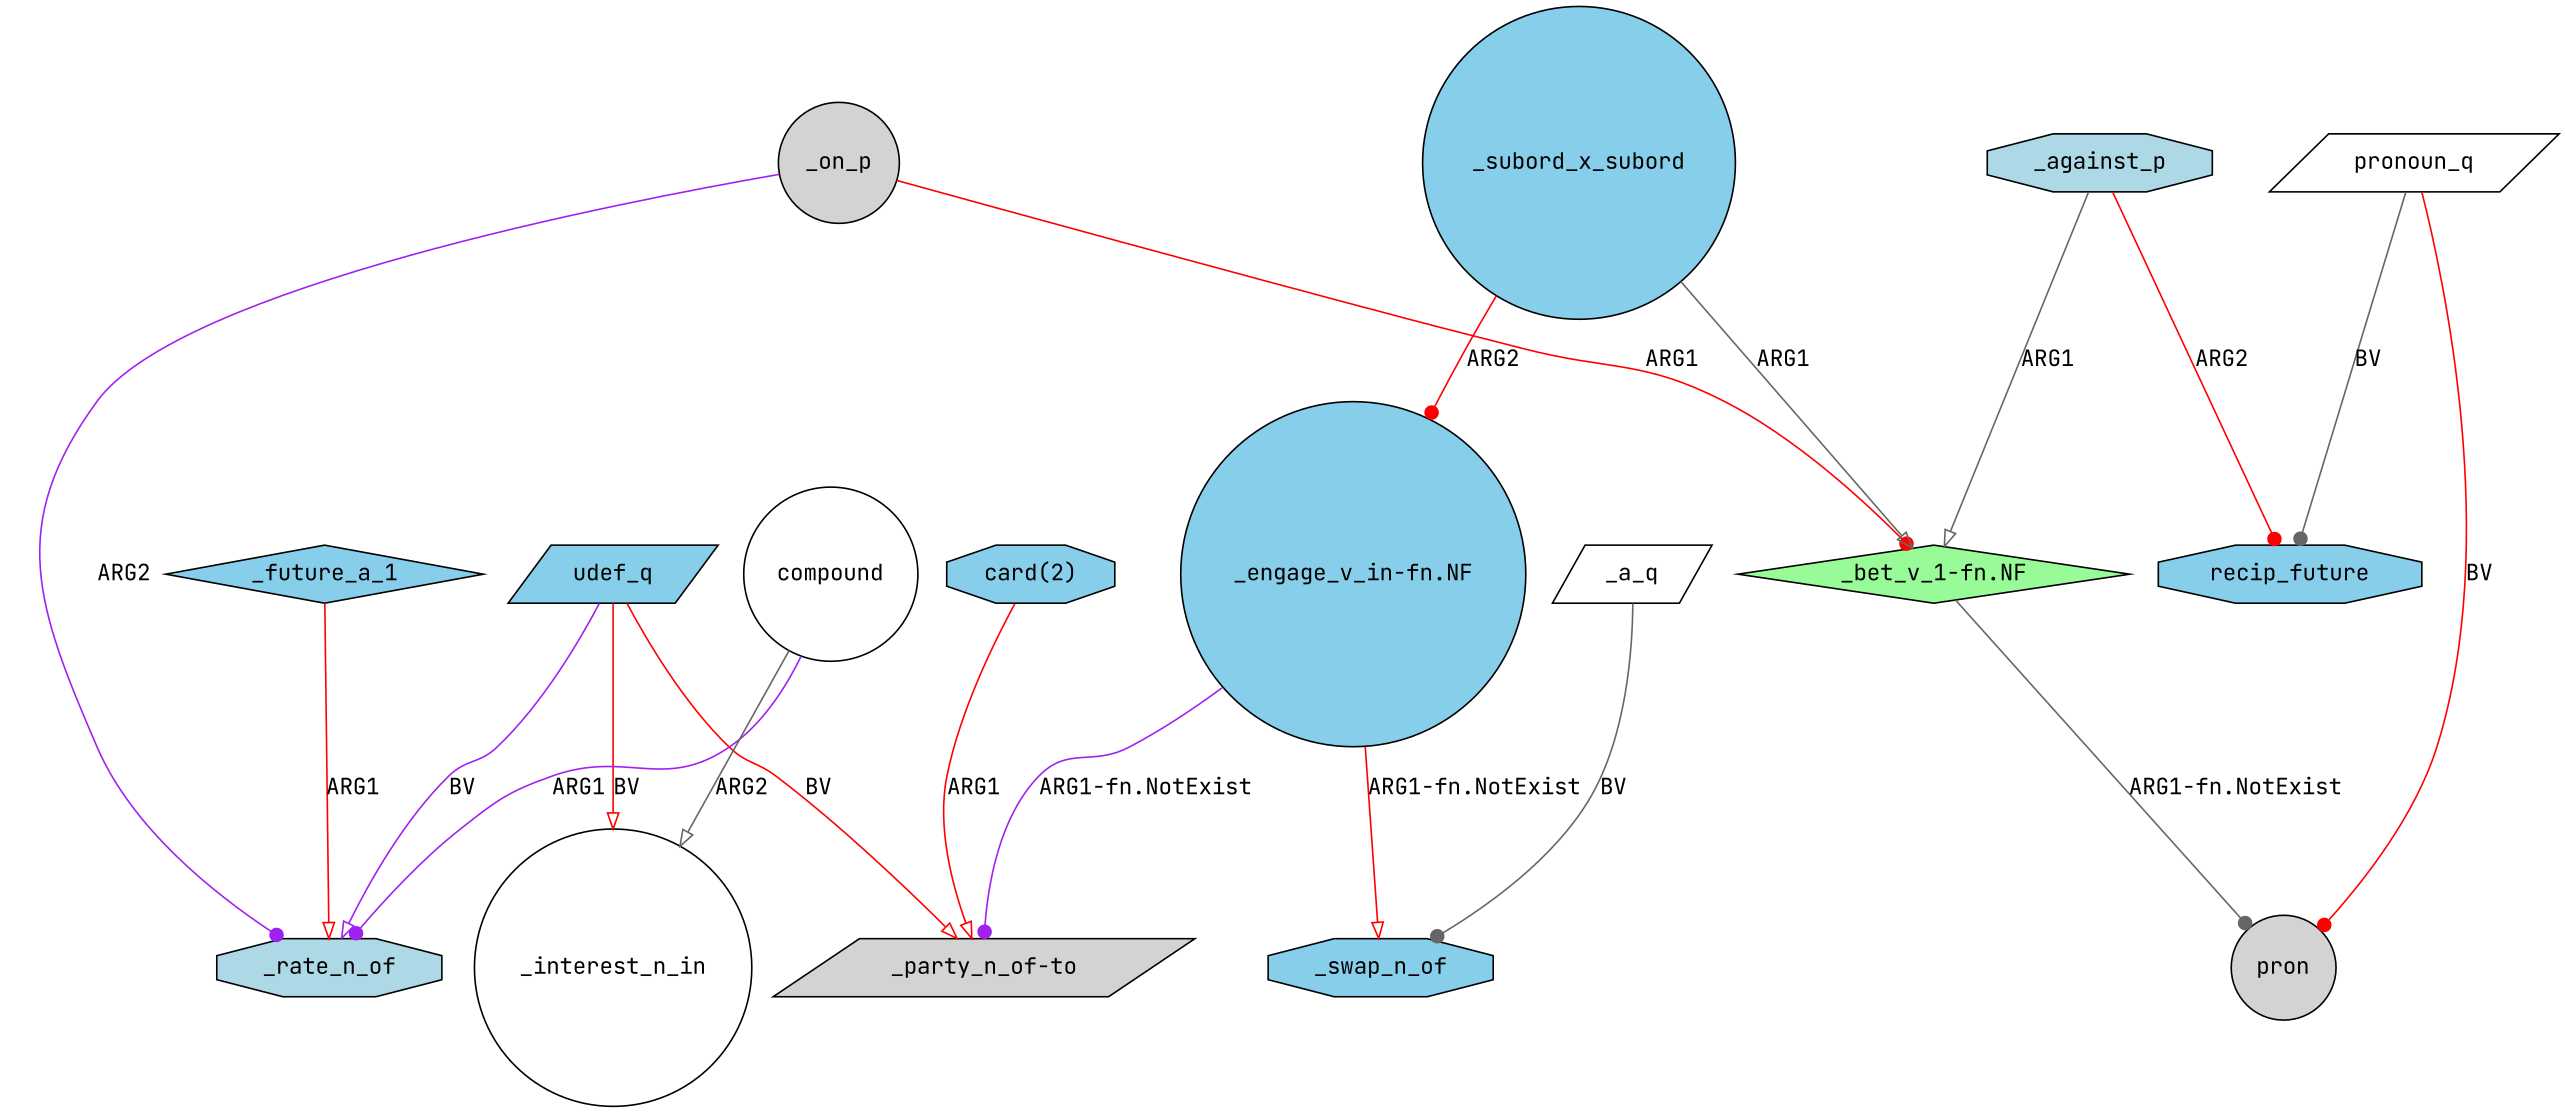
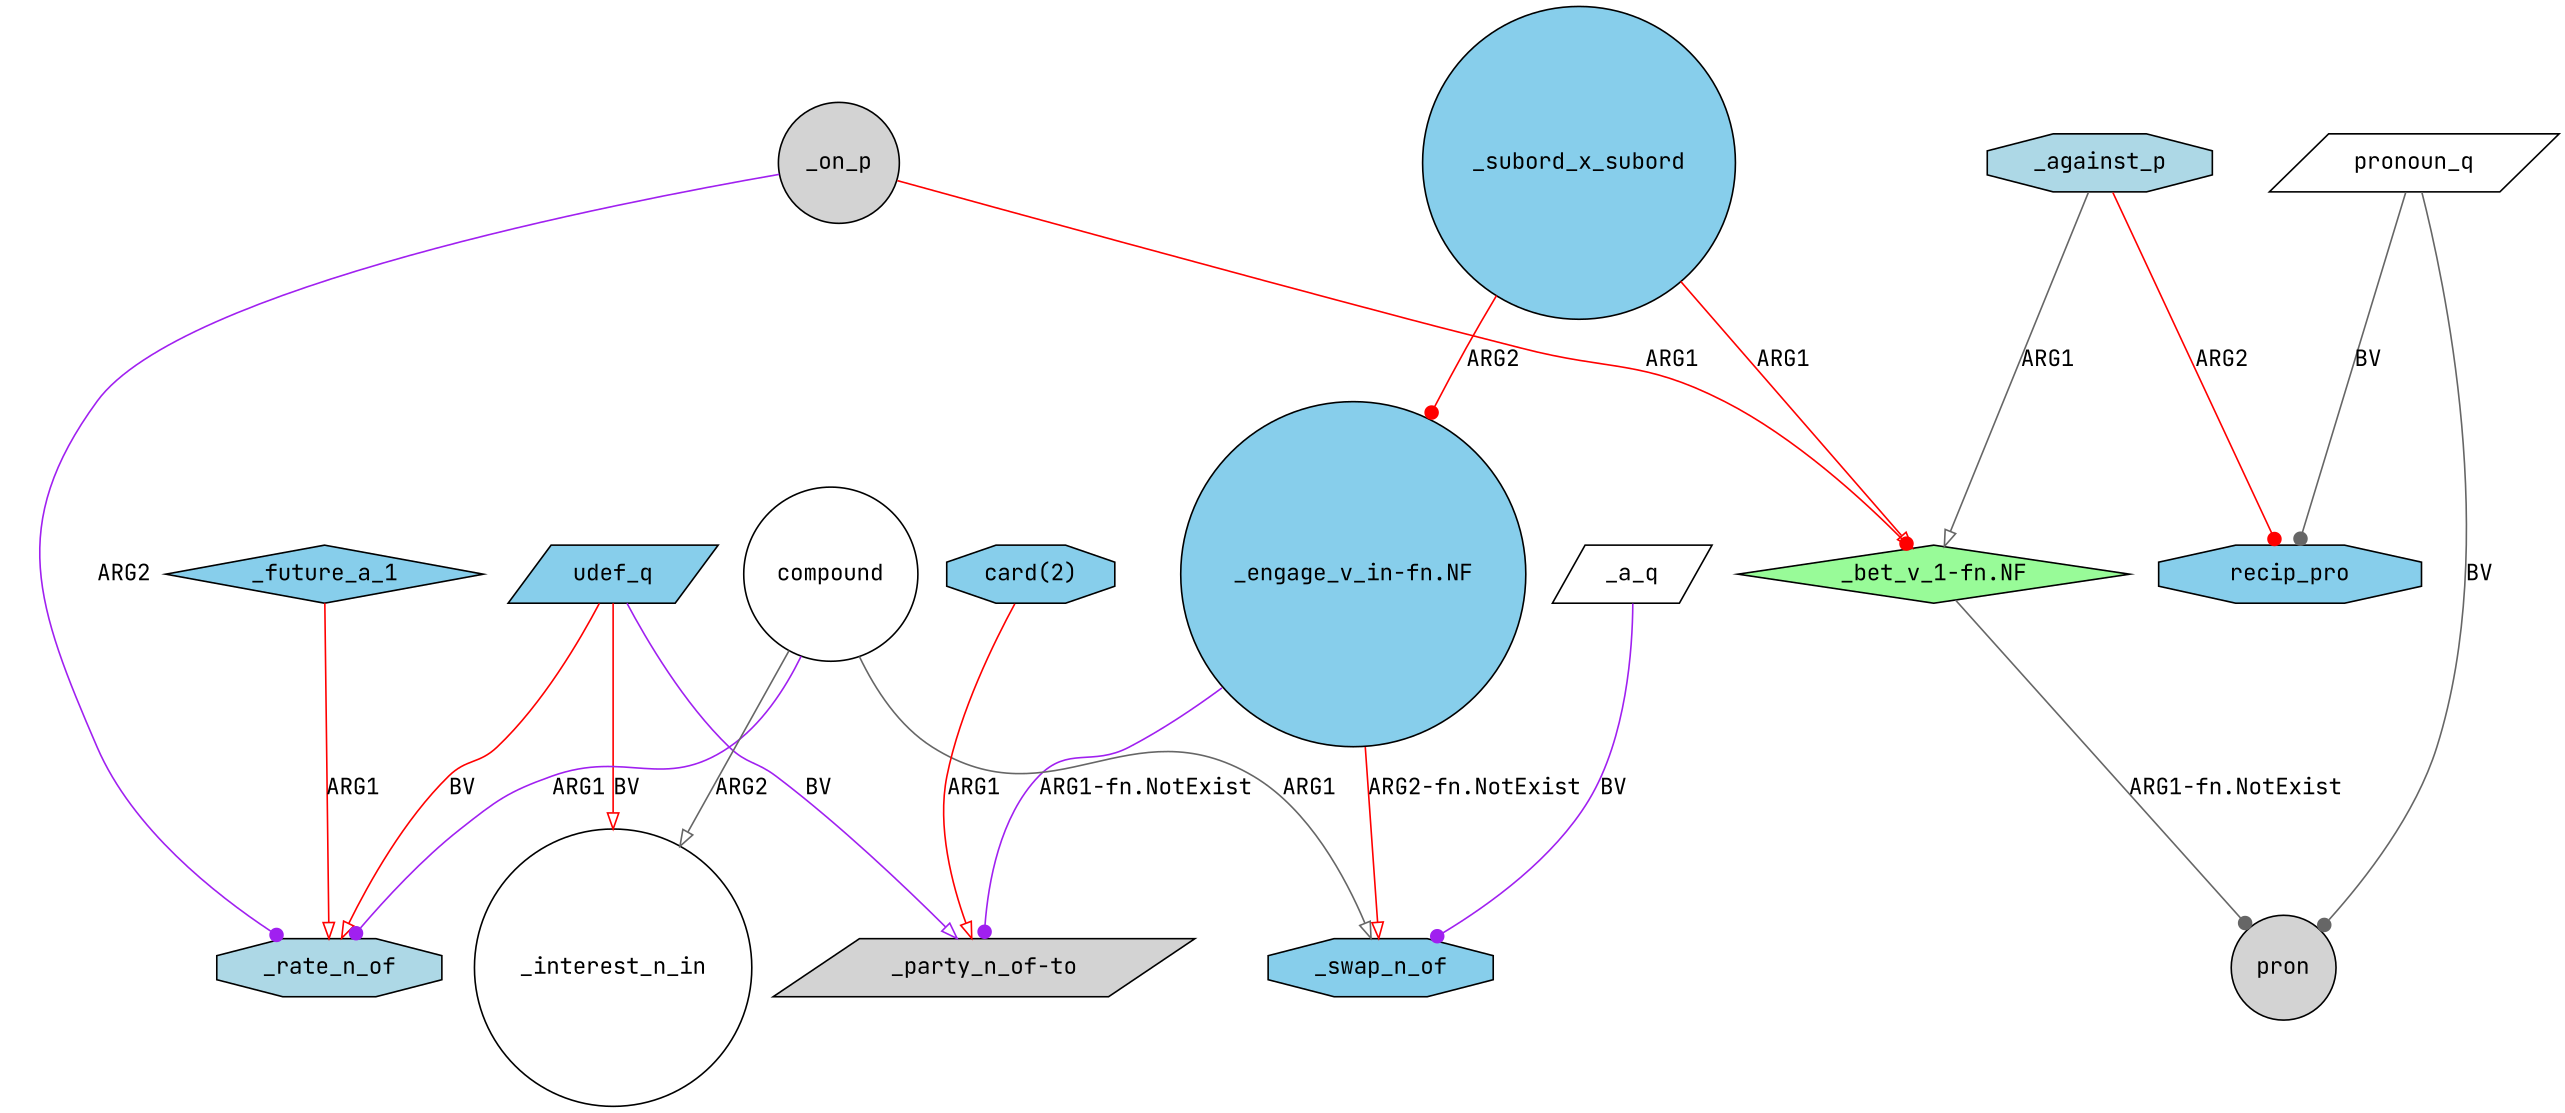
edge "_subord_x_subord" -> "_bet_v_1-fn.NF": color gray40 -> red
edge "pronoun_q" -> "pron": color red -> gray40
node "recip_future": label "recip_future" -> "recip_pro"
edge "compound" -> "_swap_n_of": added, label "ARG1"
edge "udef_q" -> "_rate_n_of": color purple -> red
edge "udef_q" -> "_party_n_of-to": color red -> purple
edge "_engage_v_in-fn.NF" -> "_swap_n_of": label "ARG1-fn.NotExist" -> "ARG2-fn.NotExist"
edge "_a_q" -> "_swap_n_of": color gray40 -> purple
